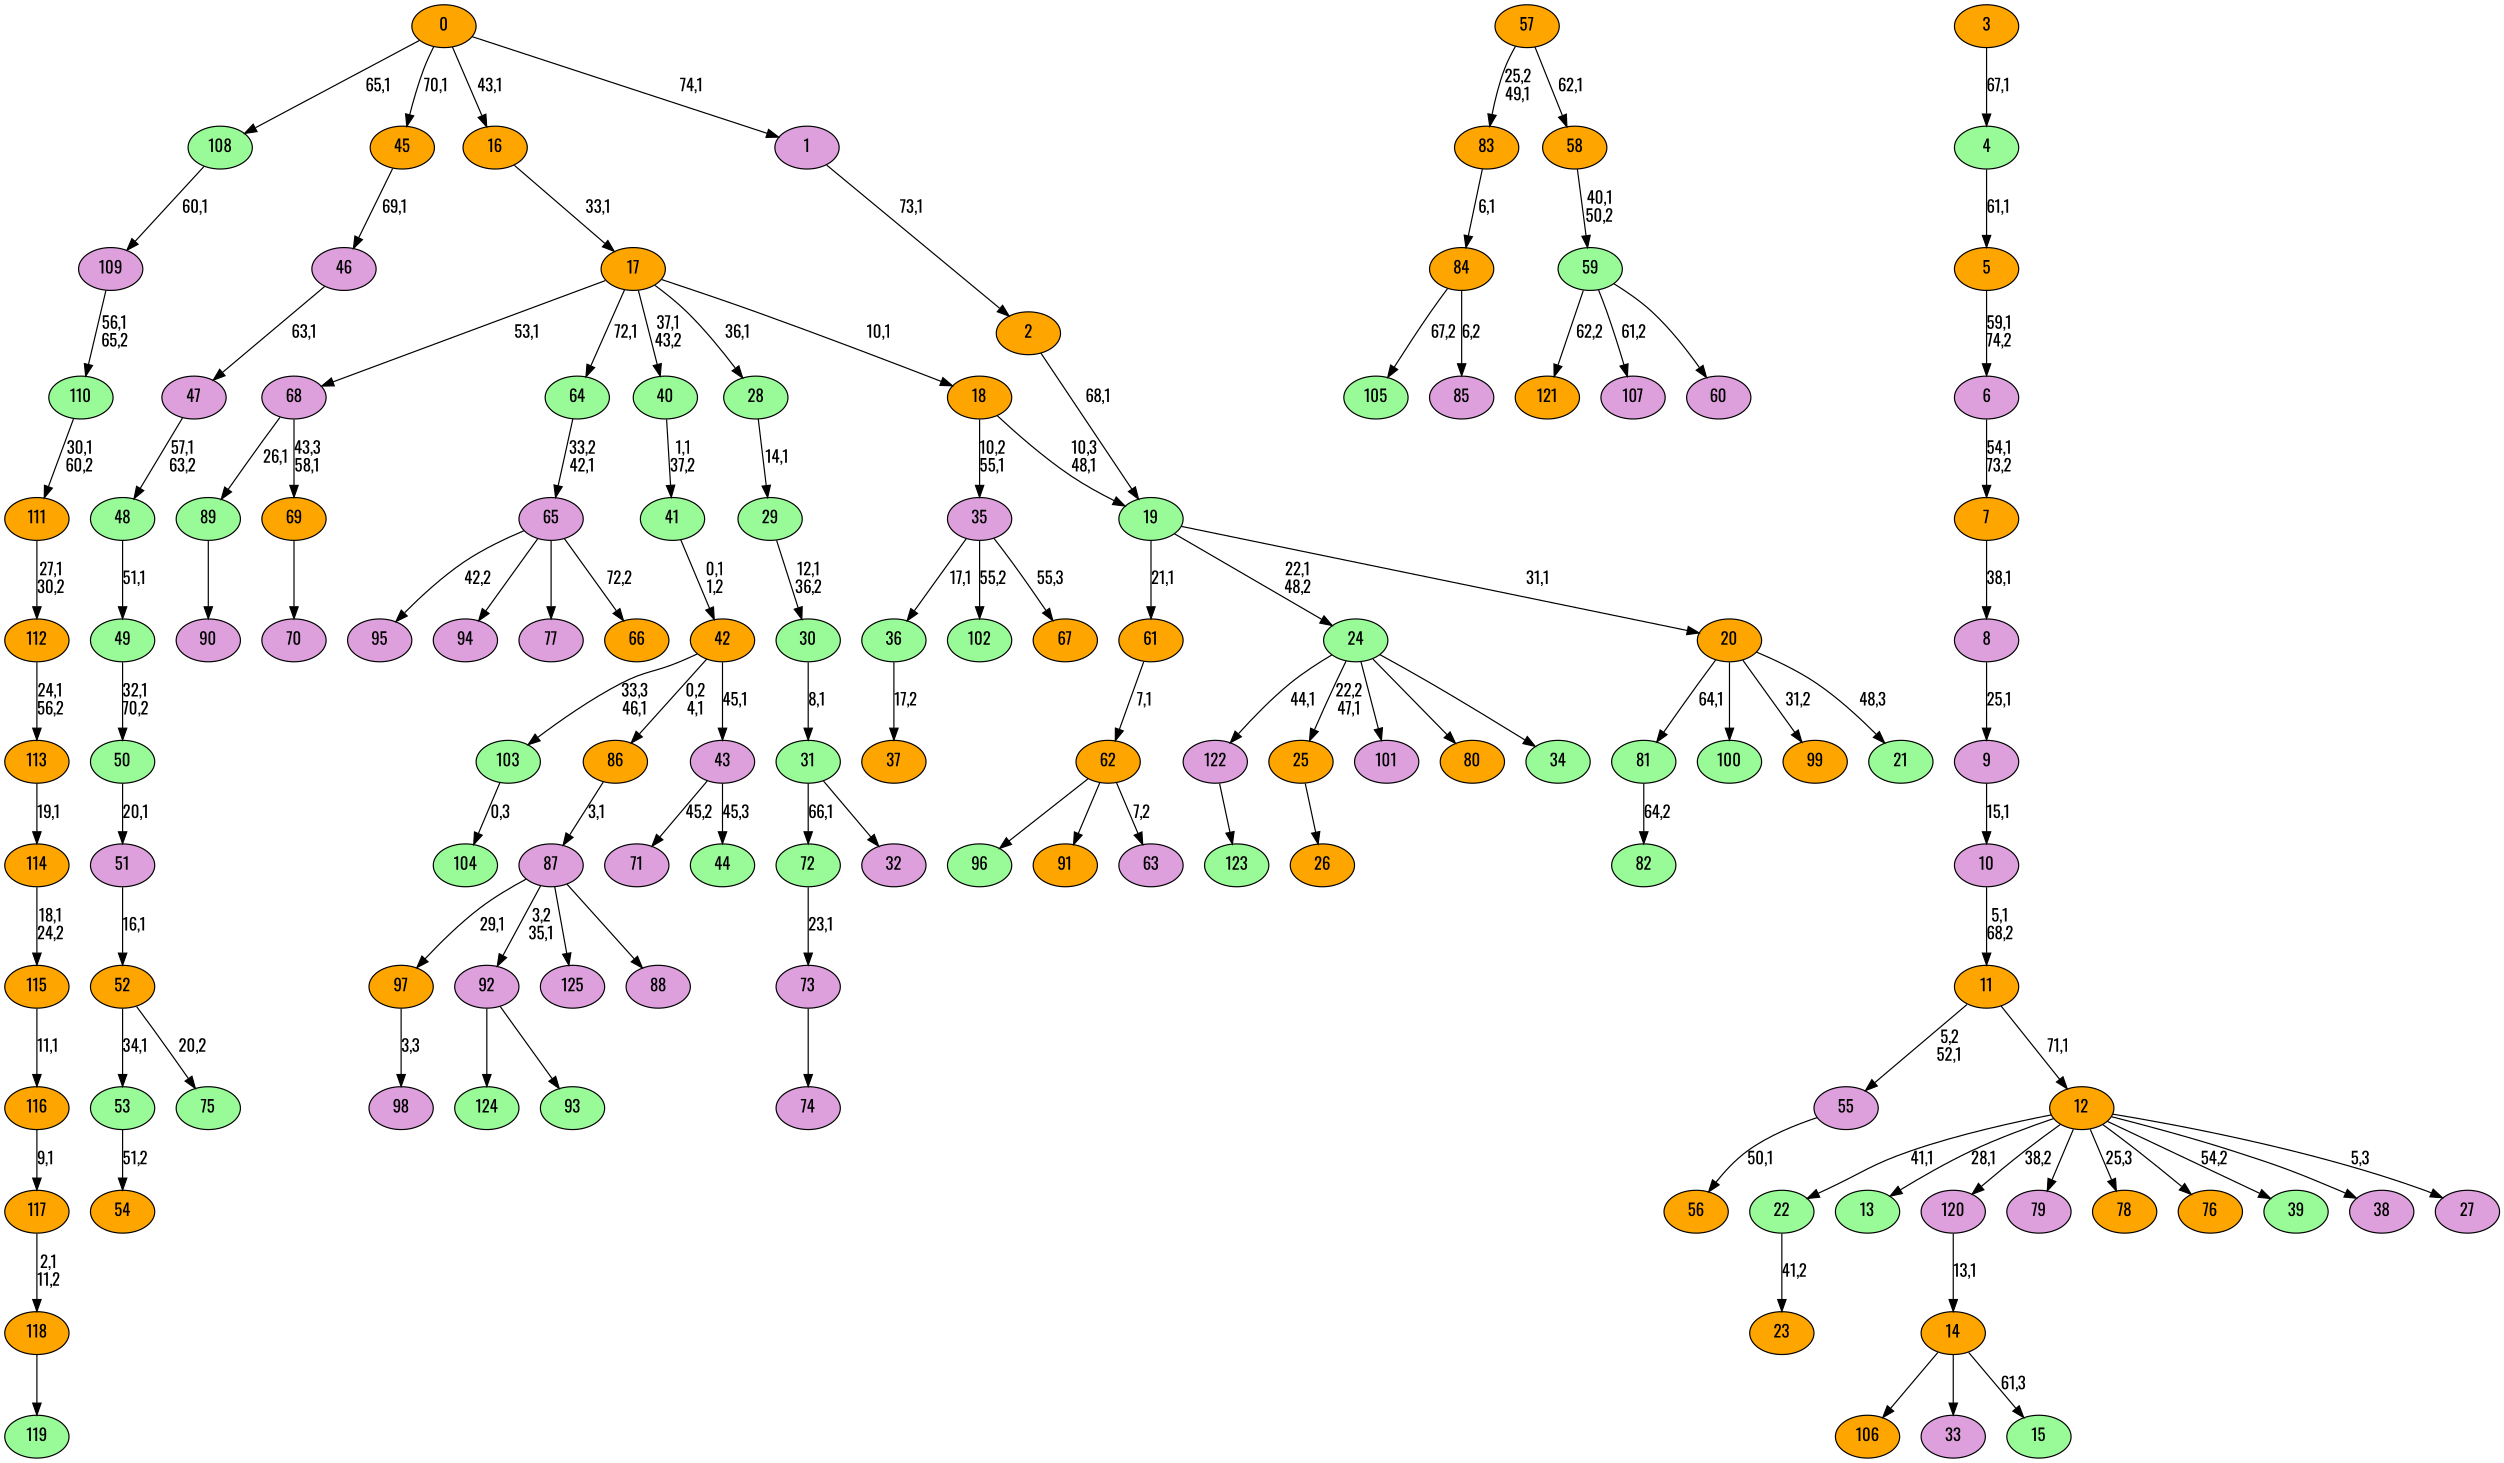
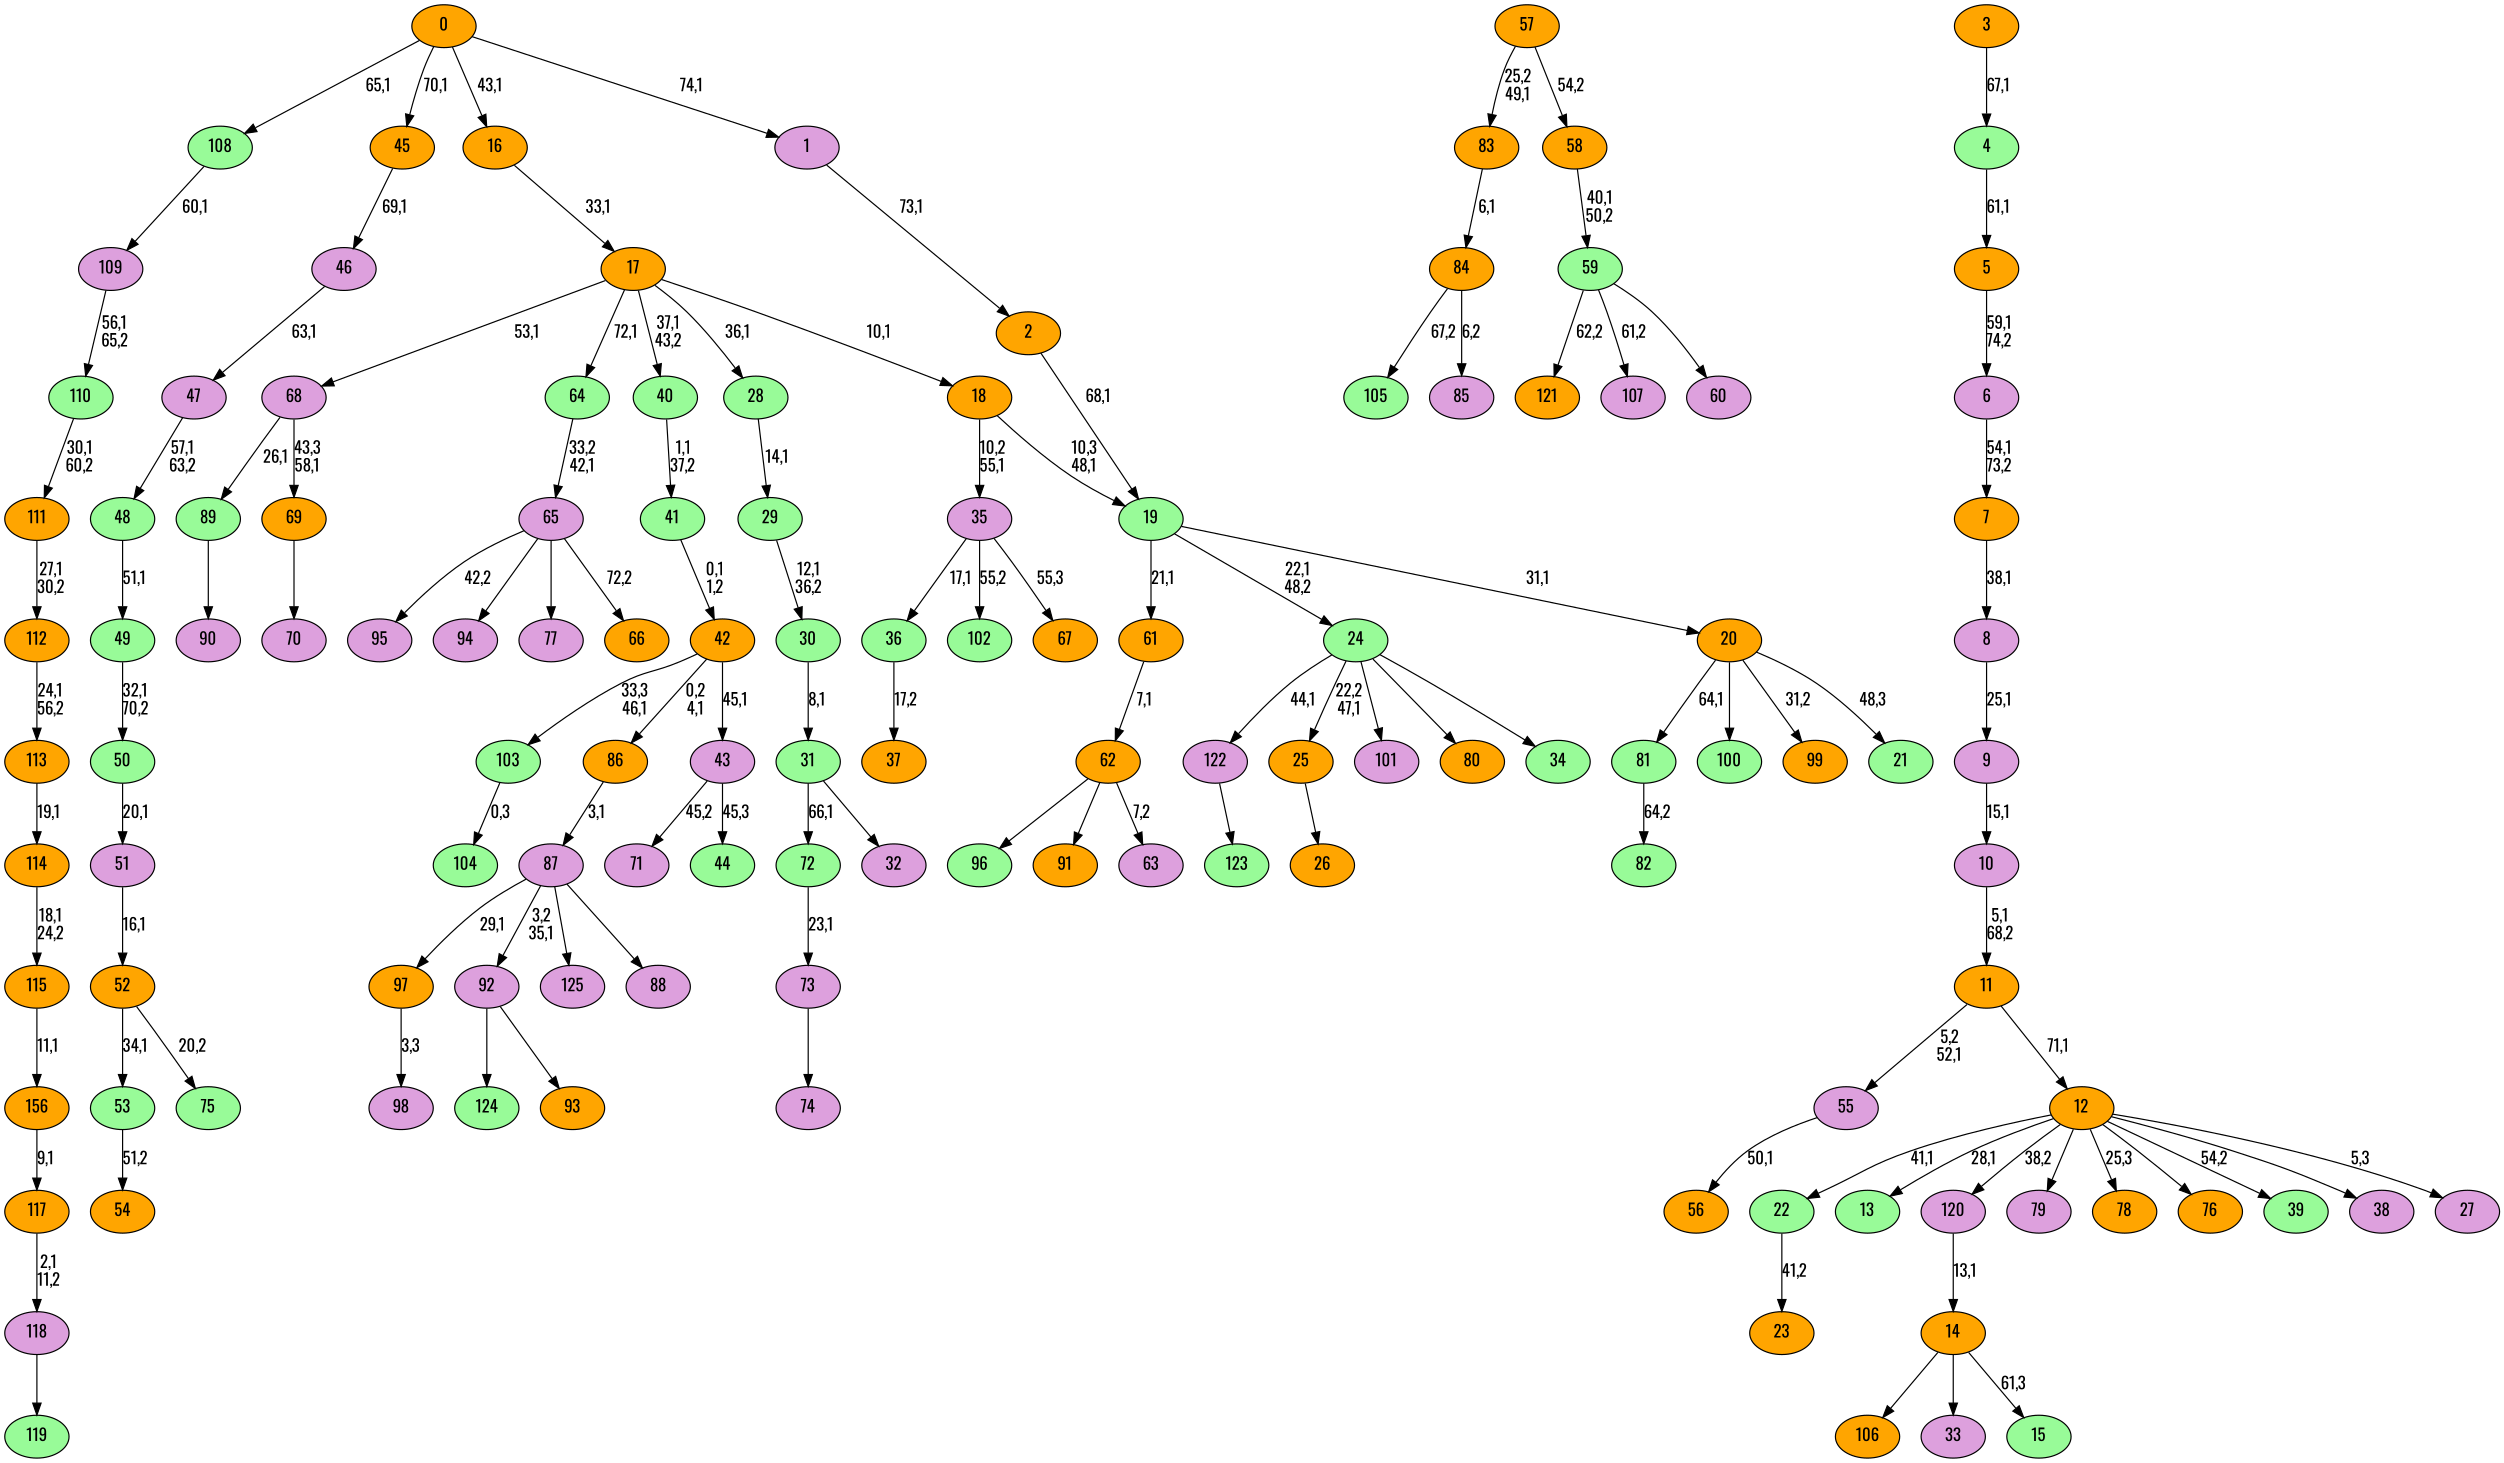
edge "57" -> "58": label "62,1" -> "54,2"
node "116": label "116" -> "156"
node "93": fillcolor palegreen -> orange
node "118": fillcolor orange -> plum
